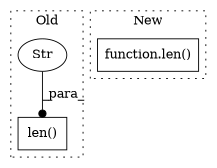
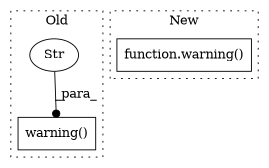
node "function.len()": label "function.len()" -> "function.warning()"
node "len()": label "len()" -> "warning()"
